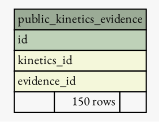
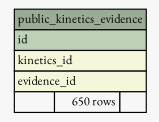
node "public_kinetics_evidence": text "150 rows" -> "650 rows"
